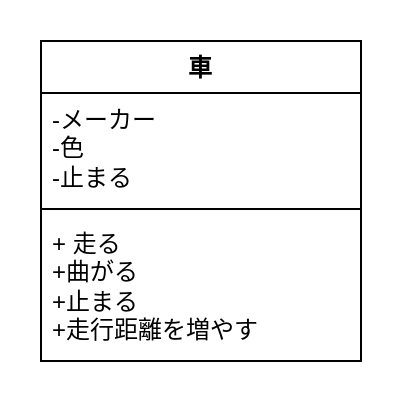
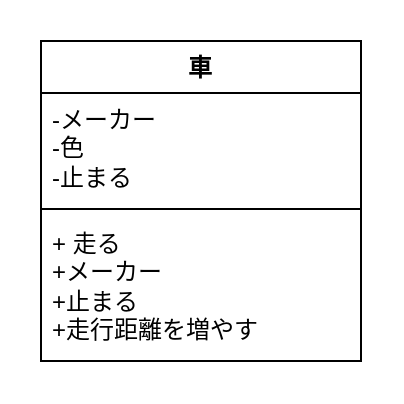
node "+ 走る +曲がる +止まる +走行距離を増やす": label "+ 走る +曲がる +止まる +走行距離を増やす" -> "+ 走る +メーカー +止まる +走行距離を増やす"
